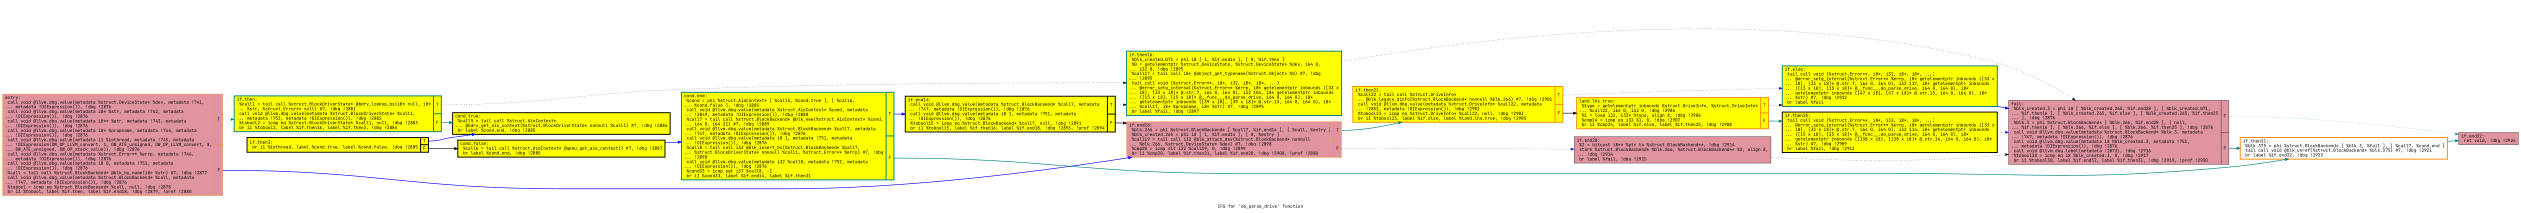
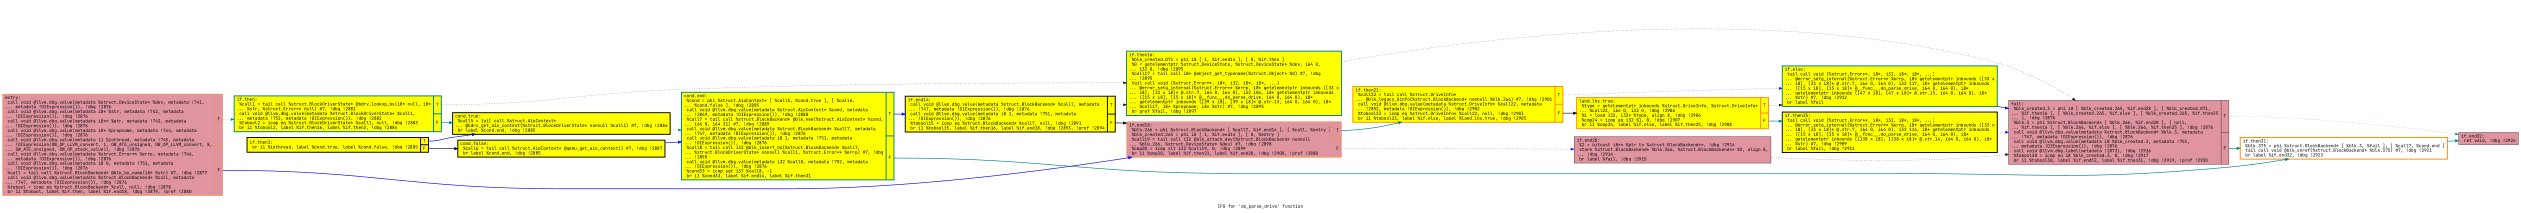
node "if.then16:": text "br label %fail, !dbg !2897" -> "br prof %fail, !dbg !2897"
edge "cond.true:" -> "cond.end:": added
